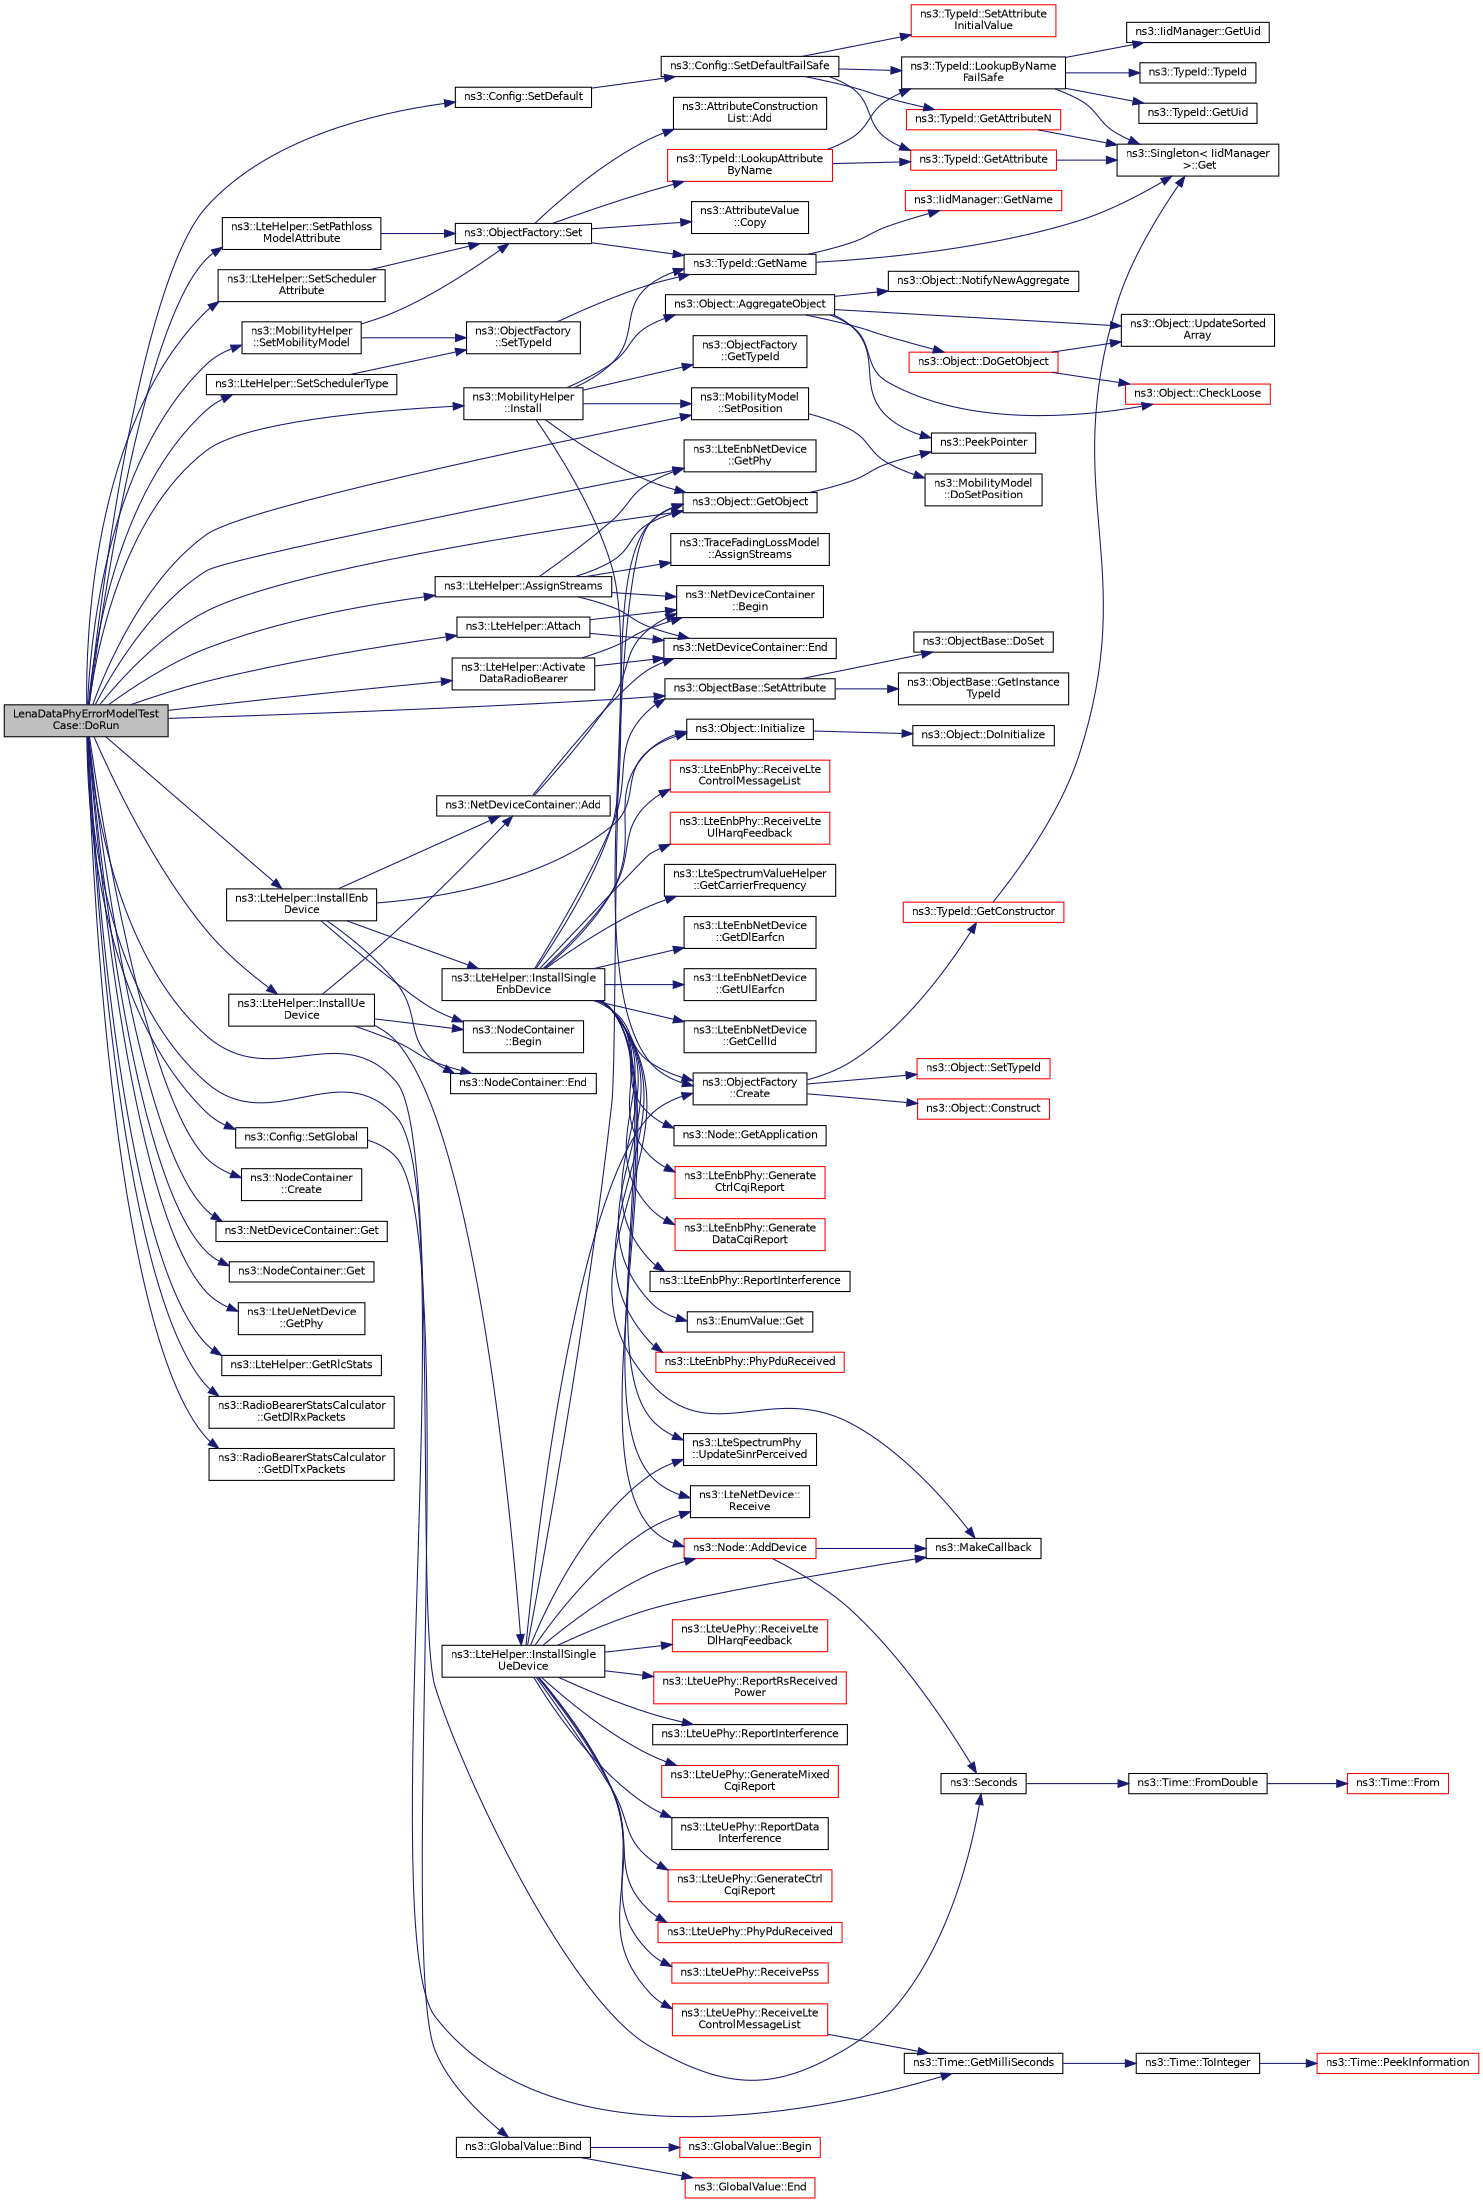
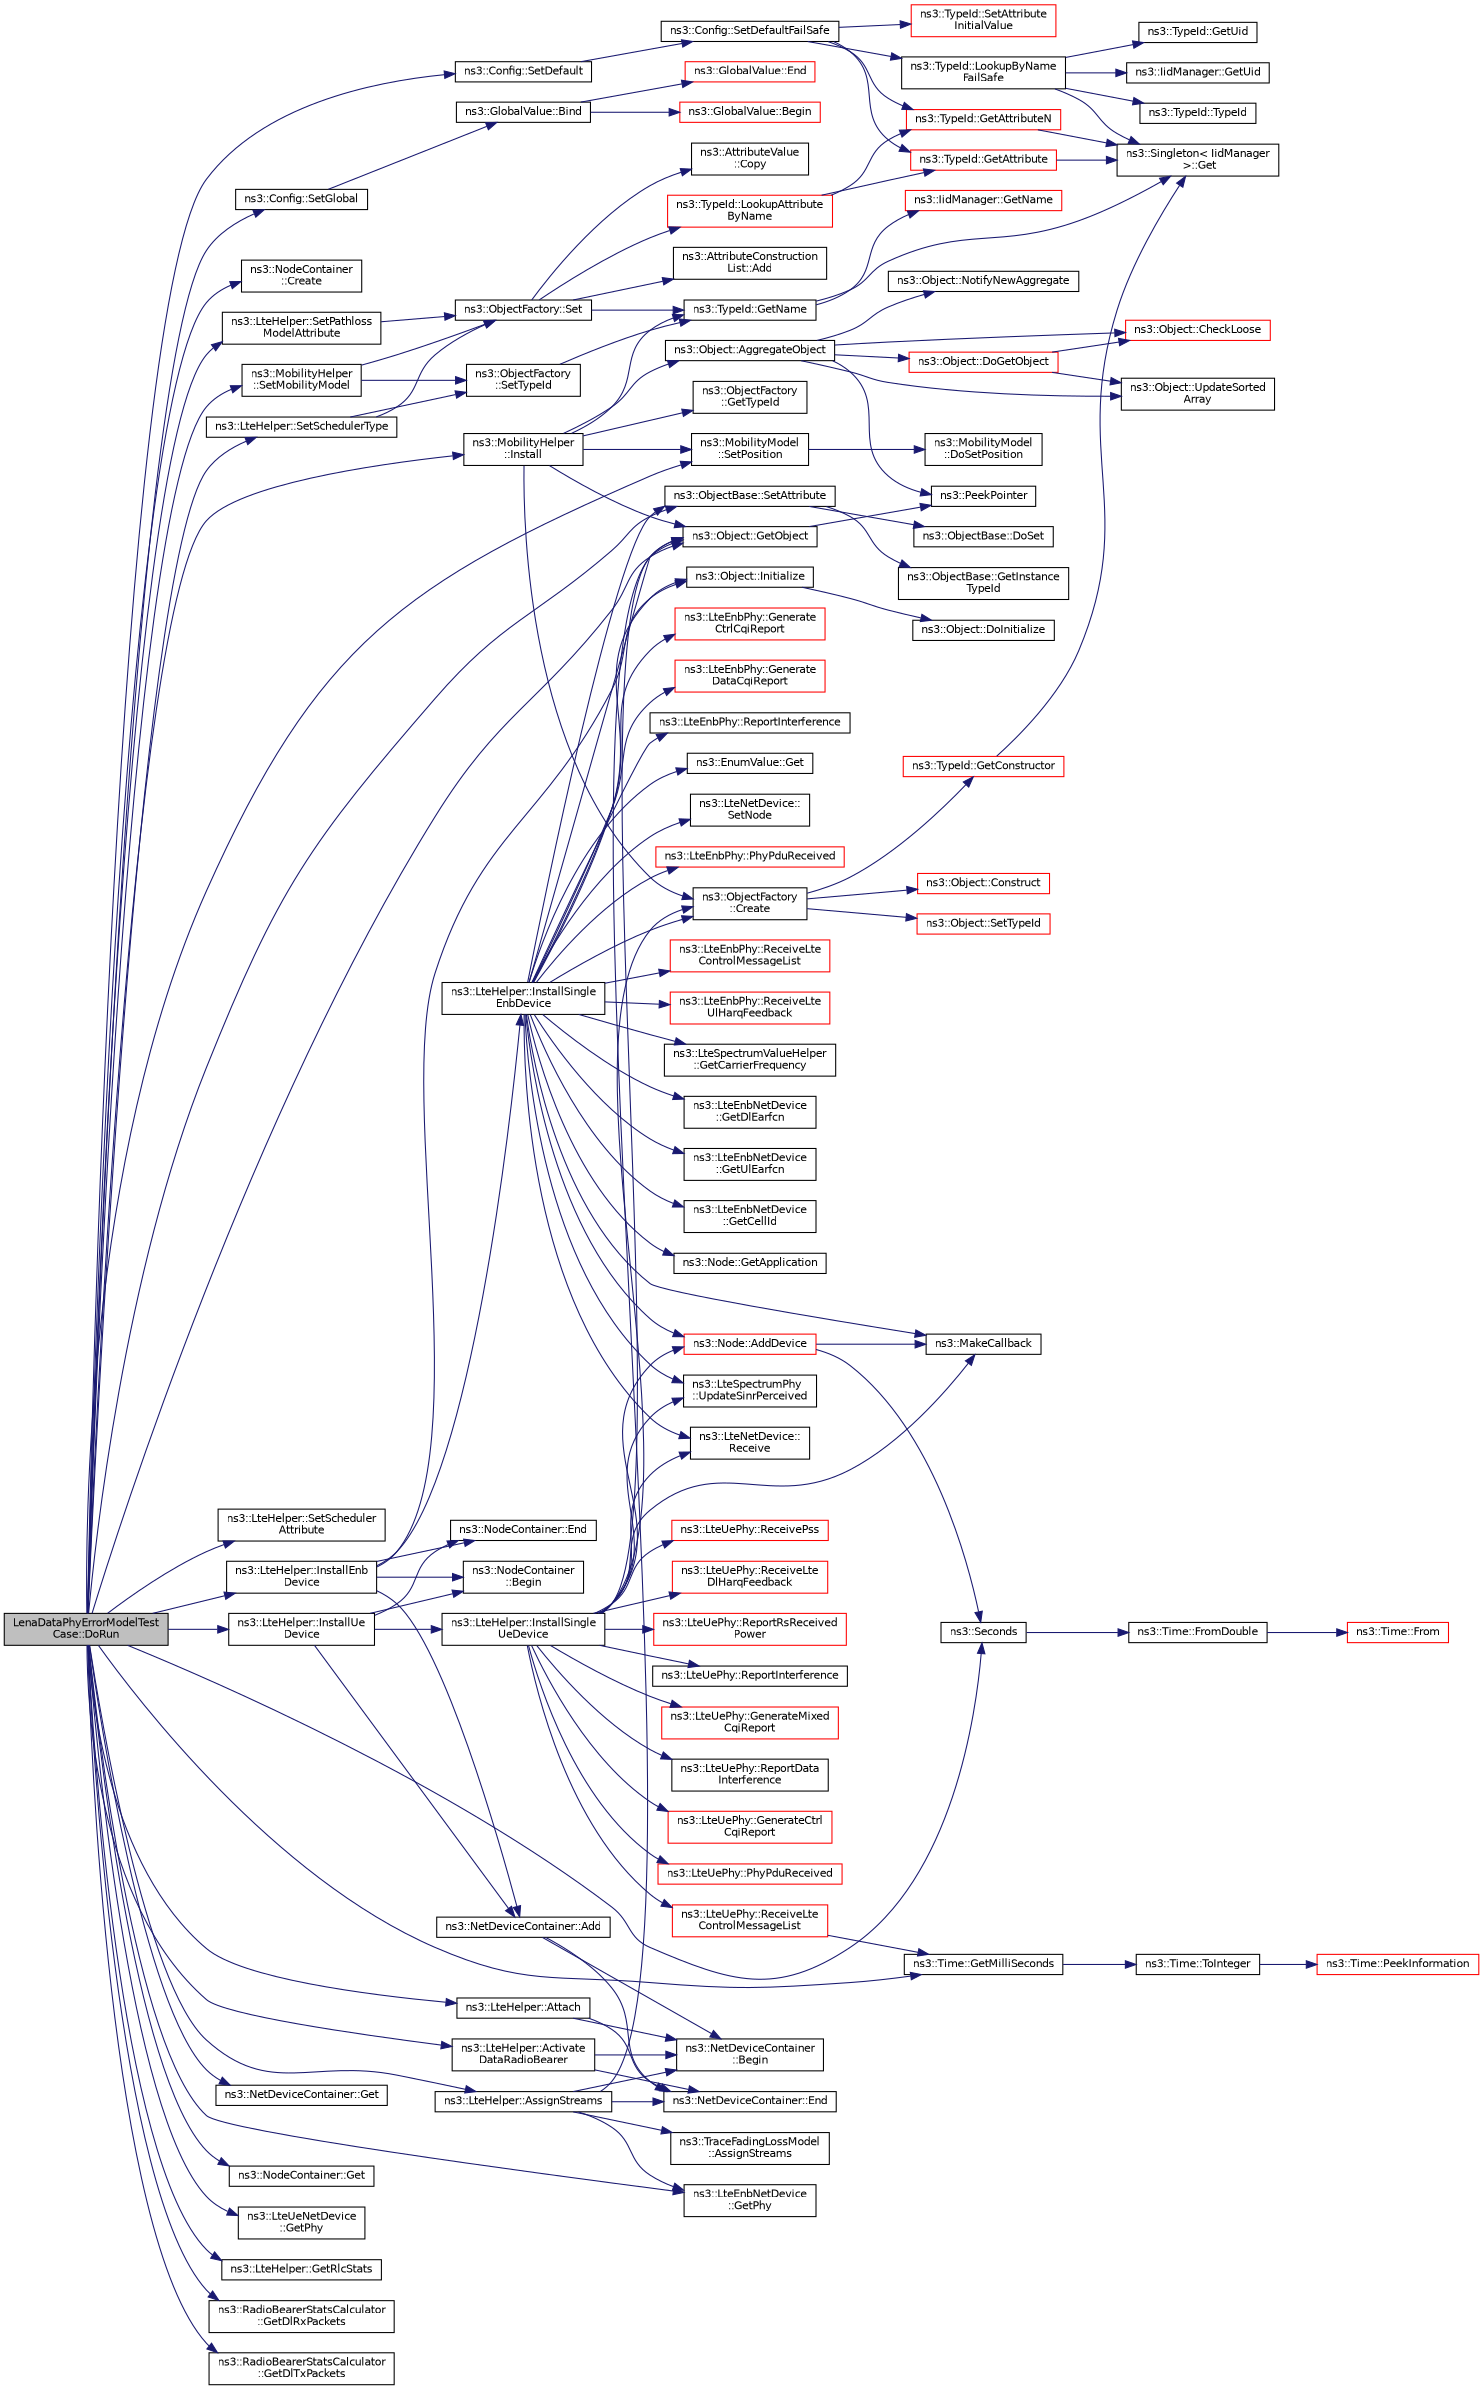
edge "ns3::TypeId::LookupAttribute ByName" -> "ns3::TypeId::LookupByName FailSafe": now "ns3::TypeId::LookupAttribute ByName" -> "ns3::TypeId::GetAttributeN"
edge "ns3::LteHelper::SetScheduler Attribute" -> "ns3::ObjectFactory::Set": now "ns3::LteHelper::SetSchedulerType" -> "ns3::ObjectFactory::Set"
node "ns3::LteNetDevice:: SetNode": added
